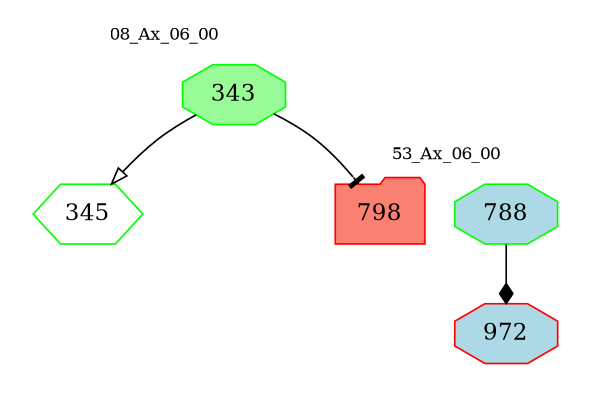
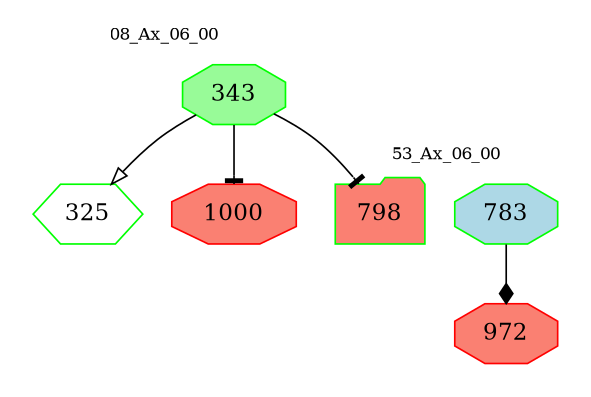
node "345": label "345" -> "325"
node "1000": added
node "798": color red -> green
node "788": label "788" -> "783"
node "972": fillcolor lightblue -> salmon
